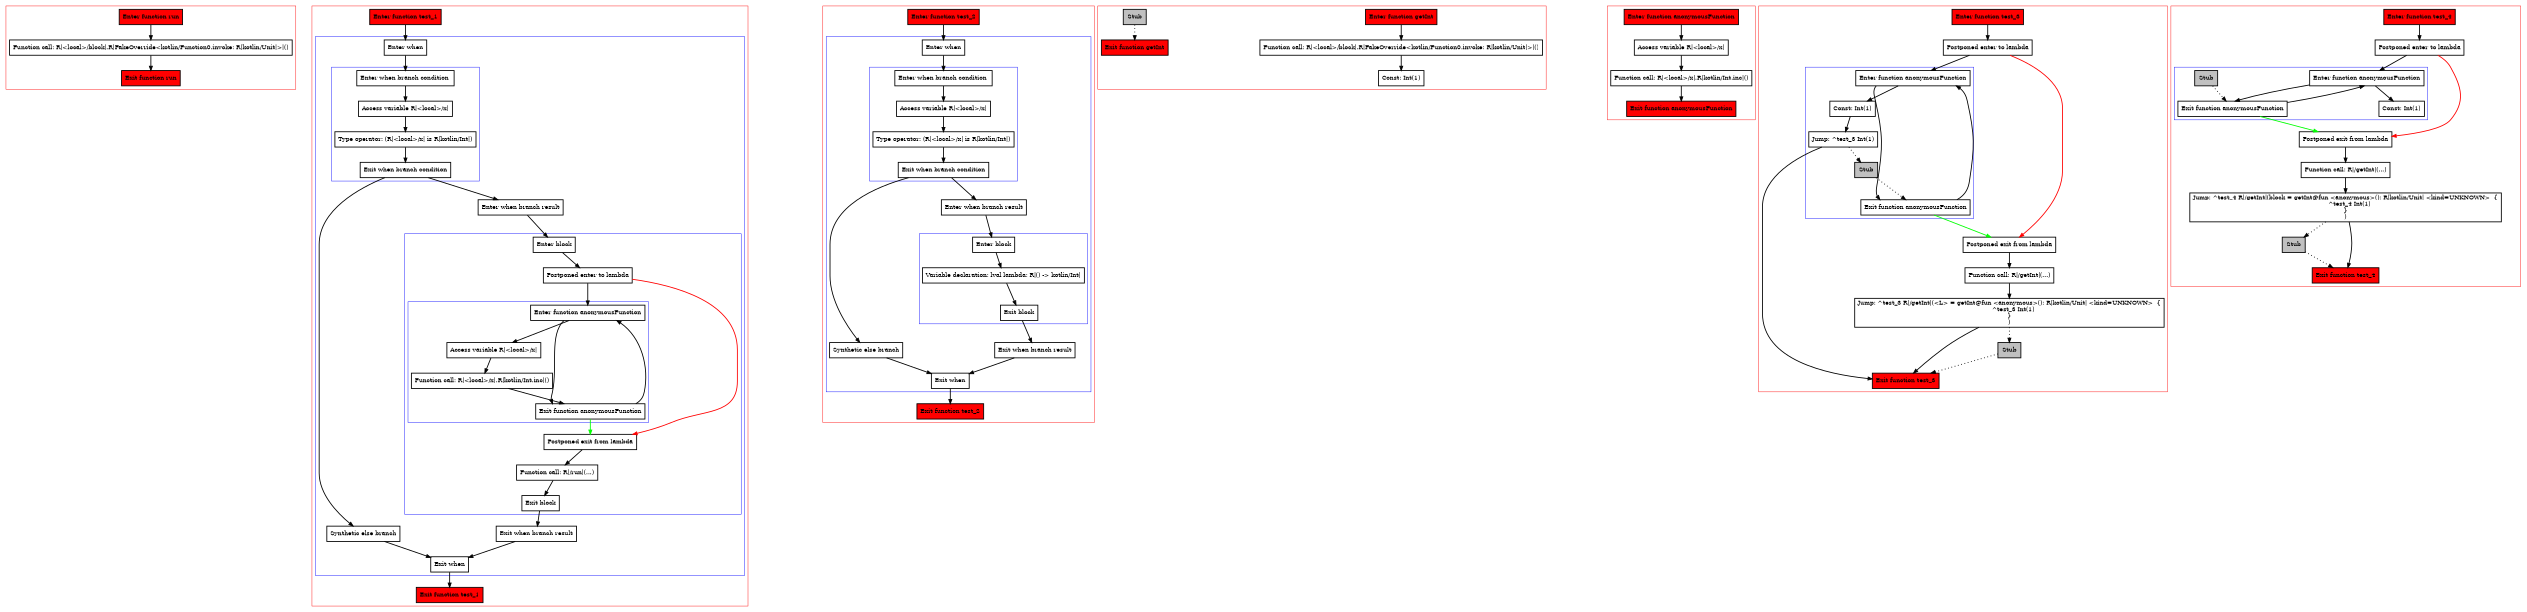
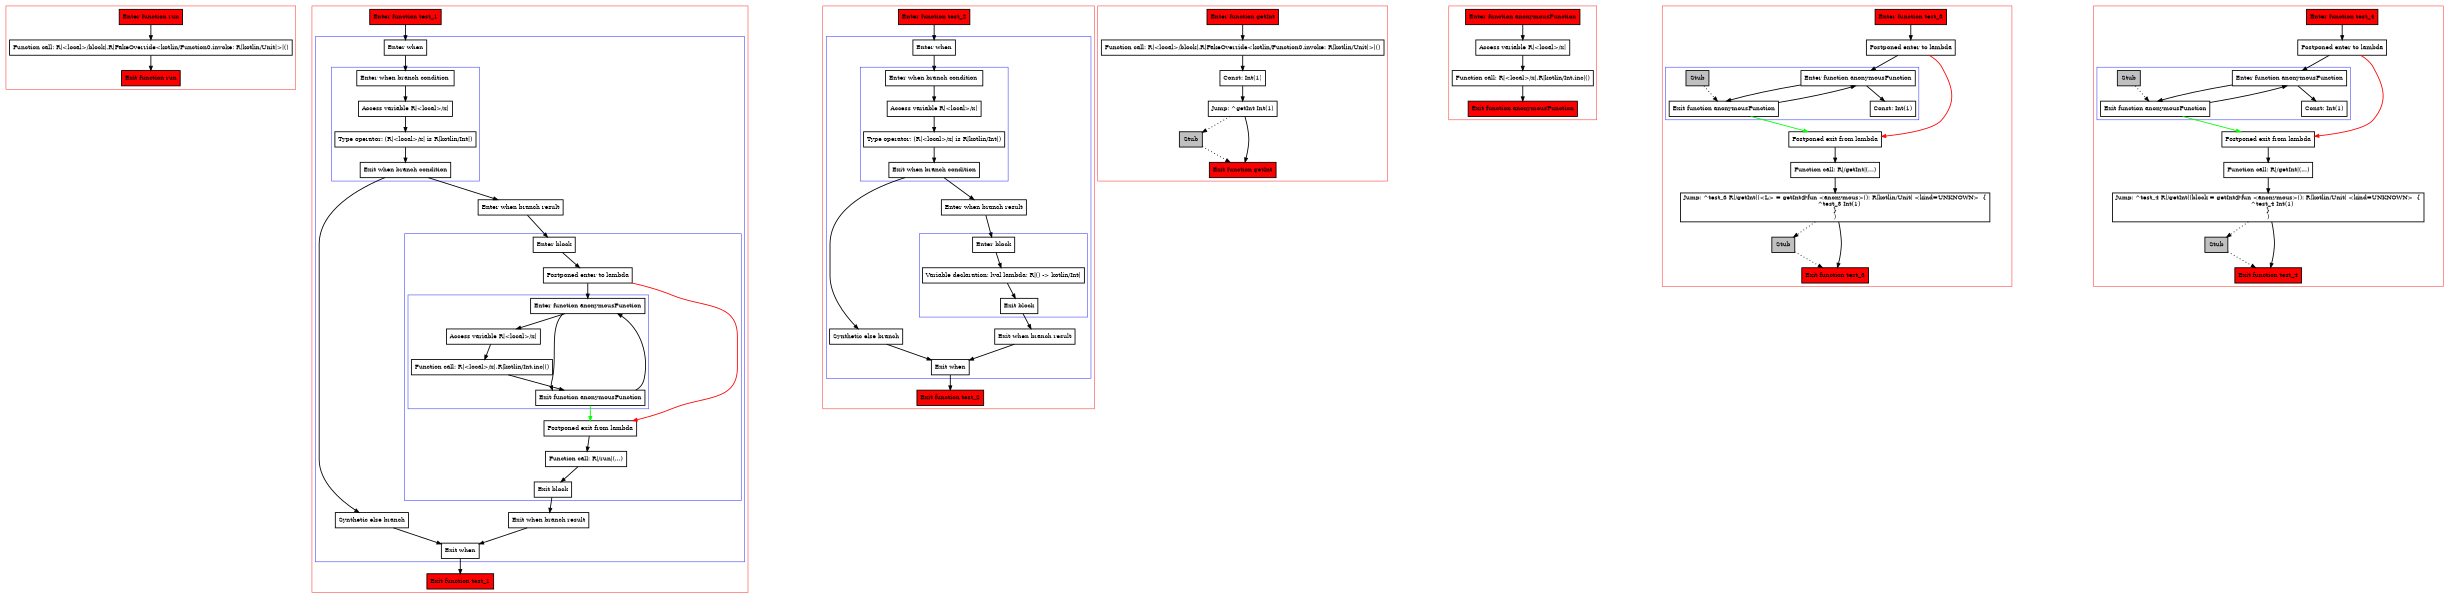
node "Jump: ^getInt Int(1)": added
node "Jump: ^test_3 Int(1)": removed
